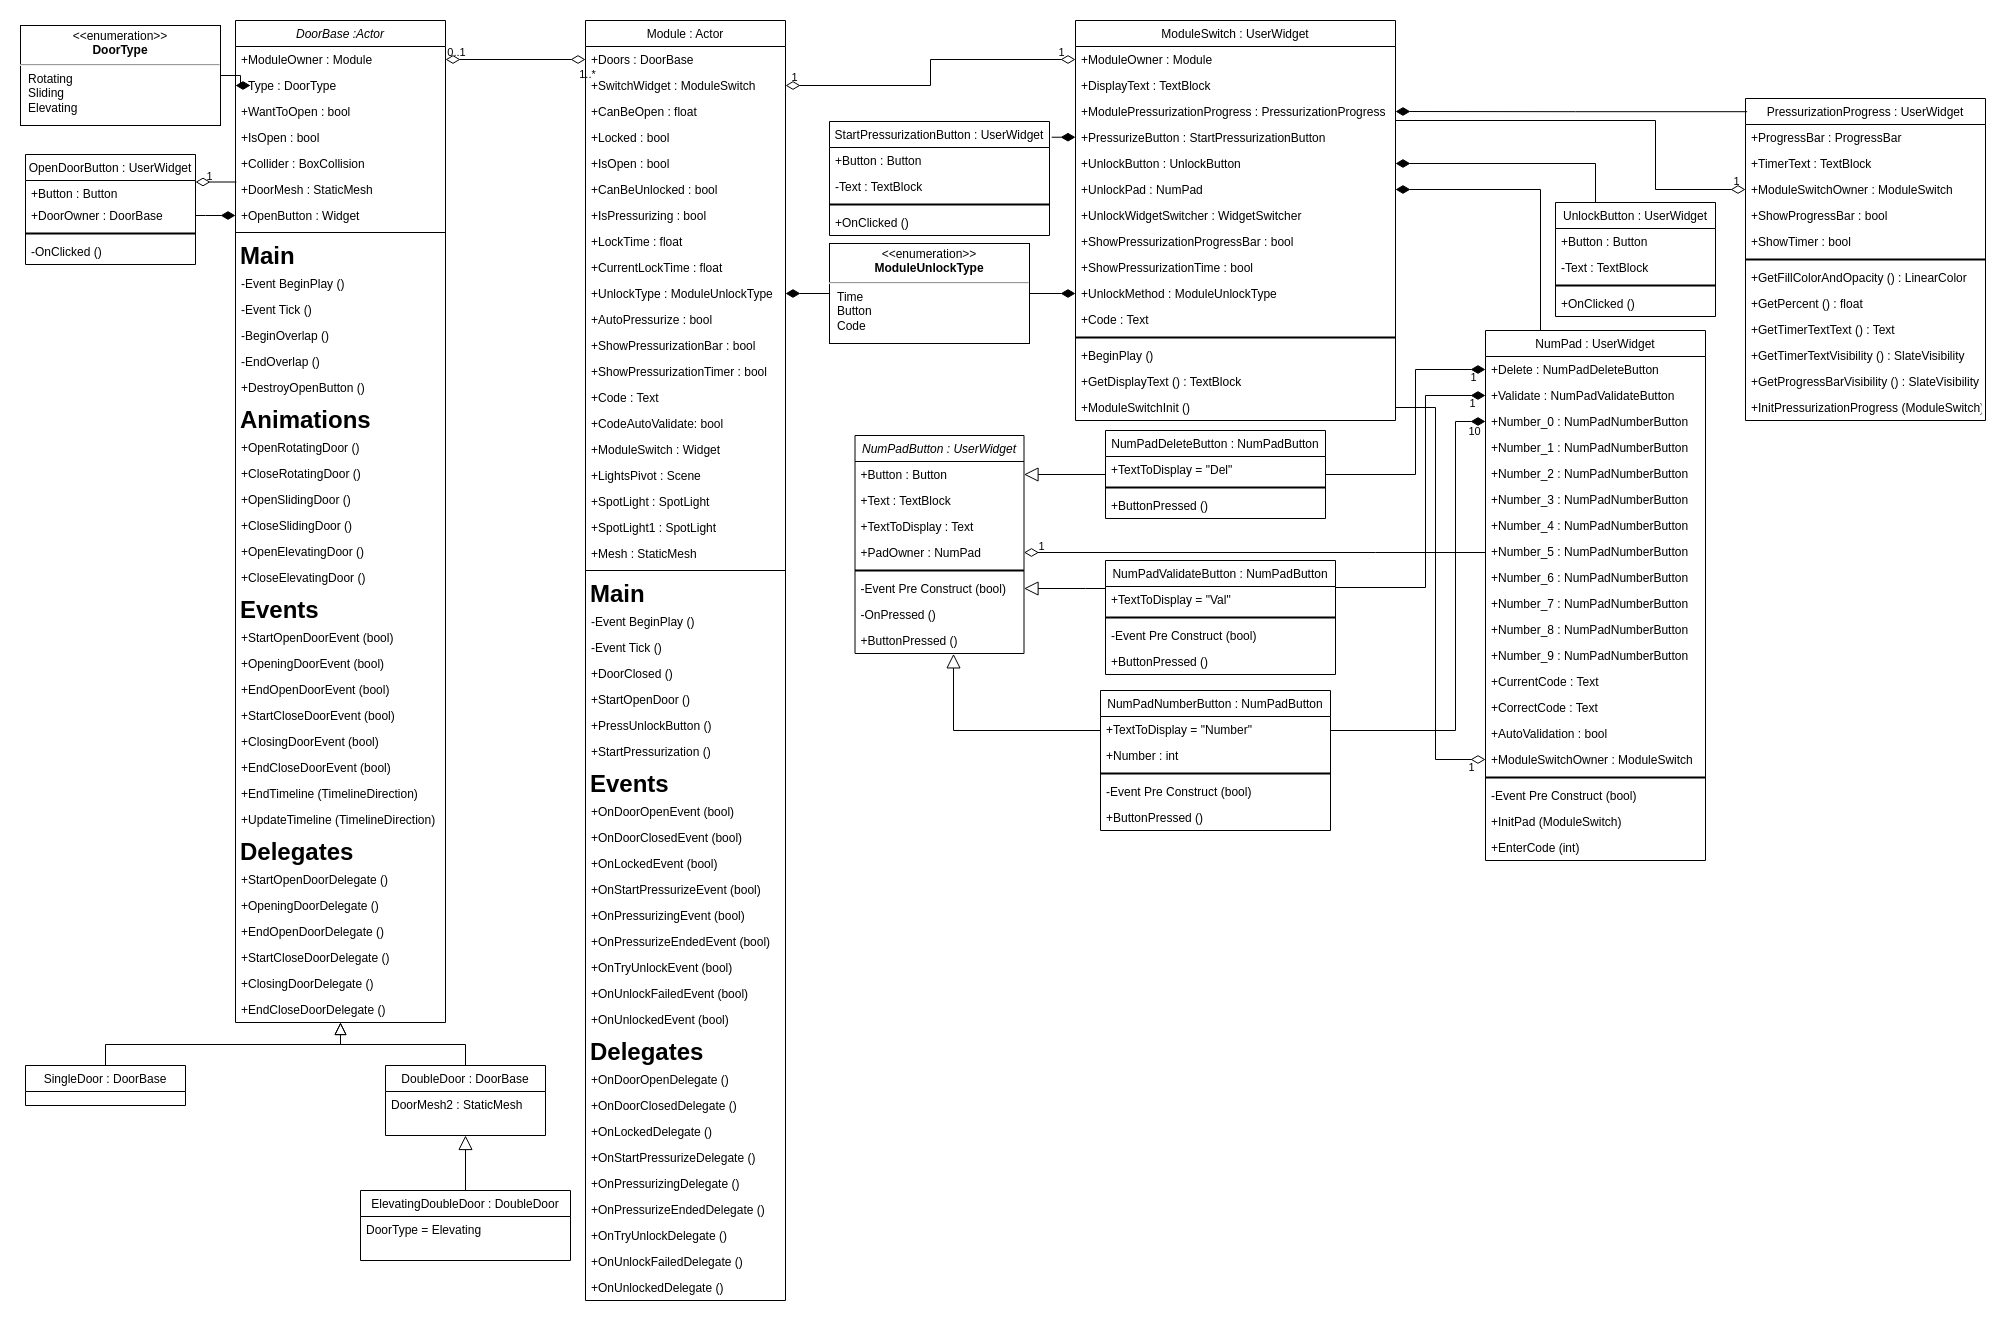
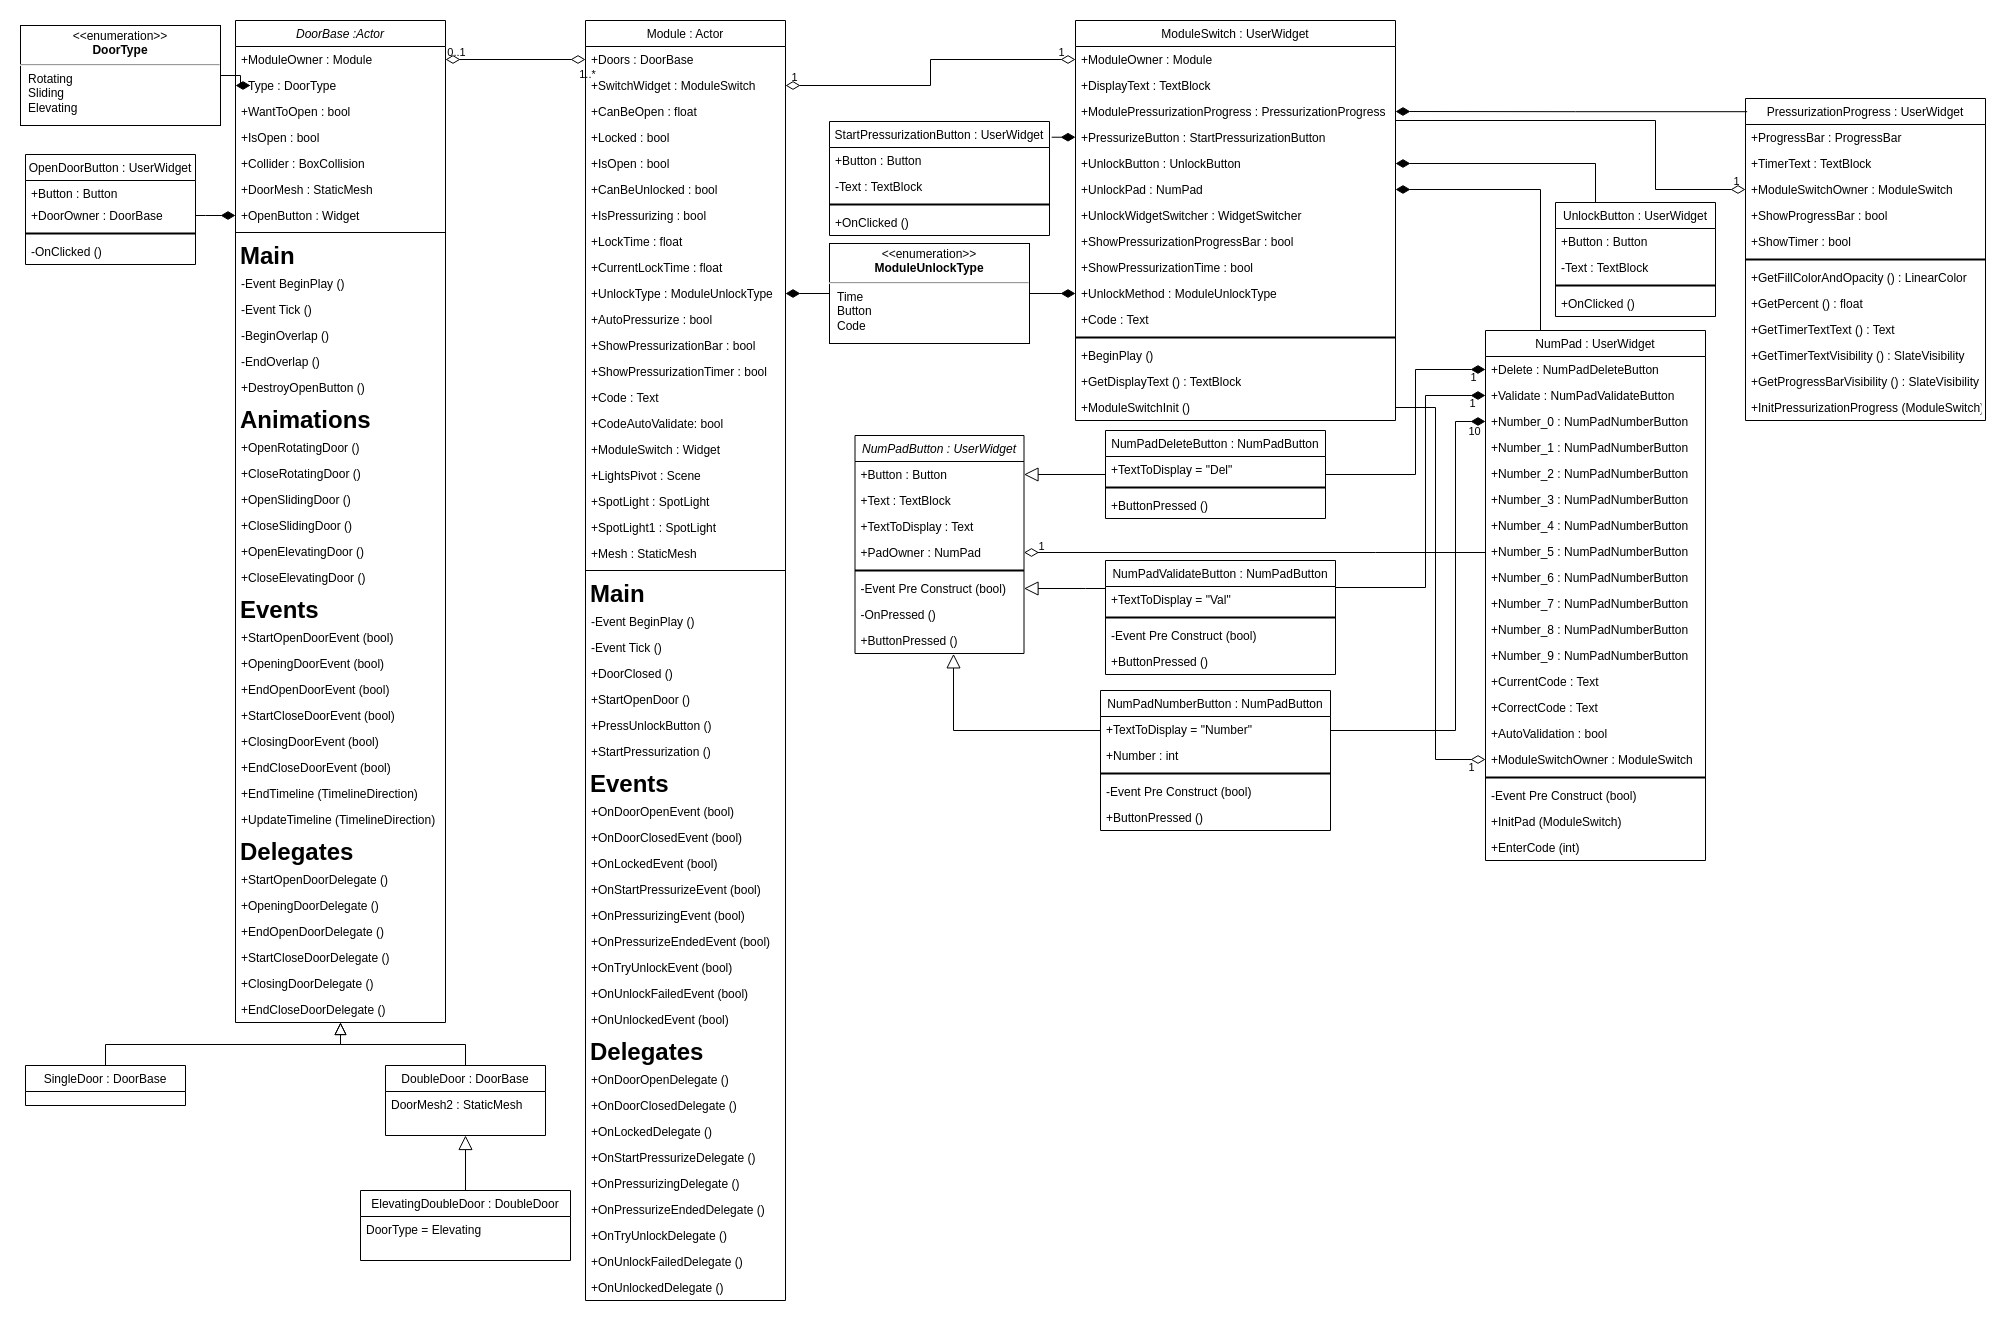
edge "+DoorMesh : StaticMesh" -> "OpenDoorButton : UserWidget": removed, label "1"
